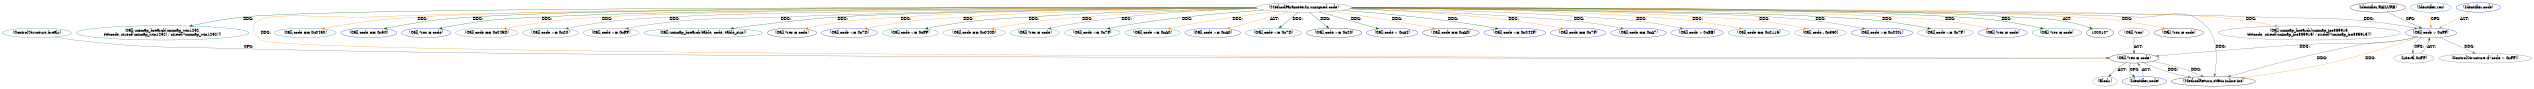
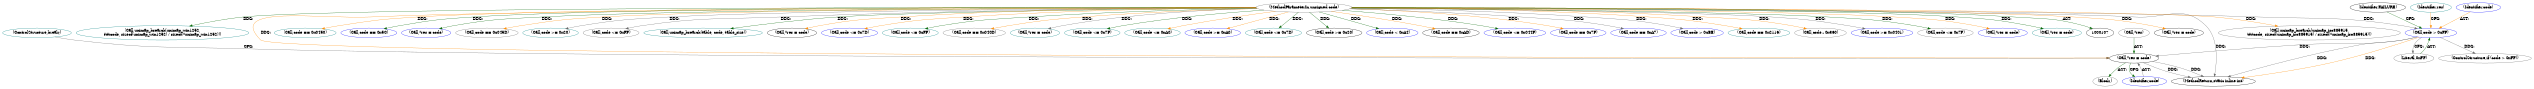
edge "(MethodParameterIn,unsigned code)" -> "(Call,code >= 0xA0)": label "AST: " -> "DDG: "
